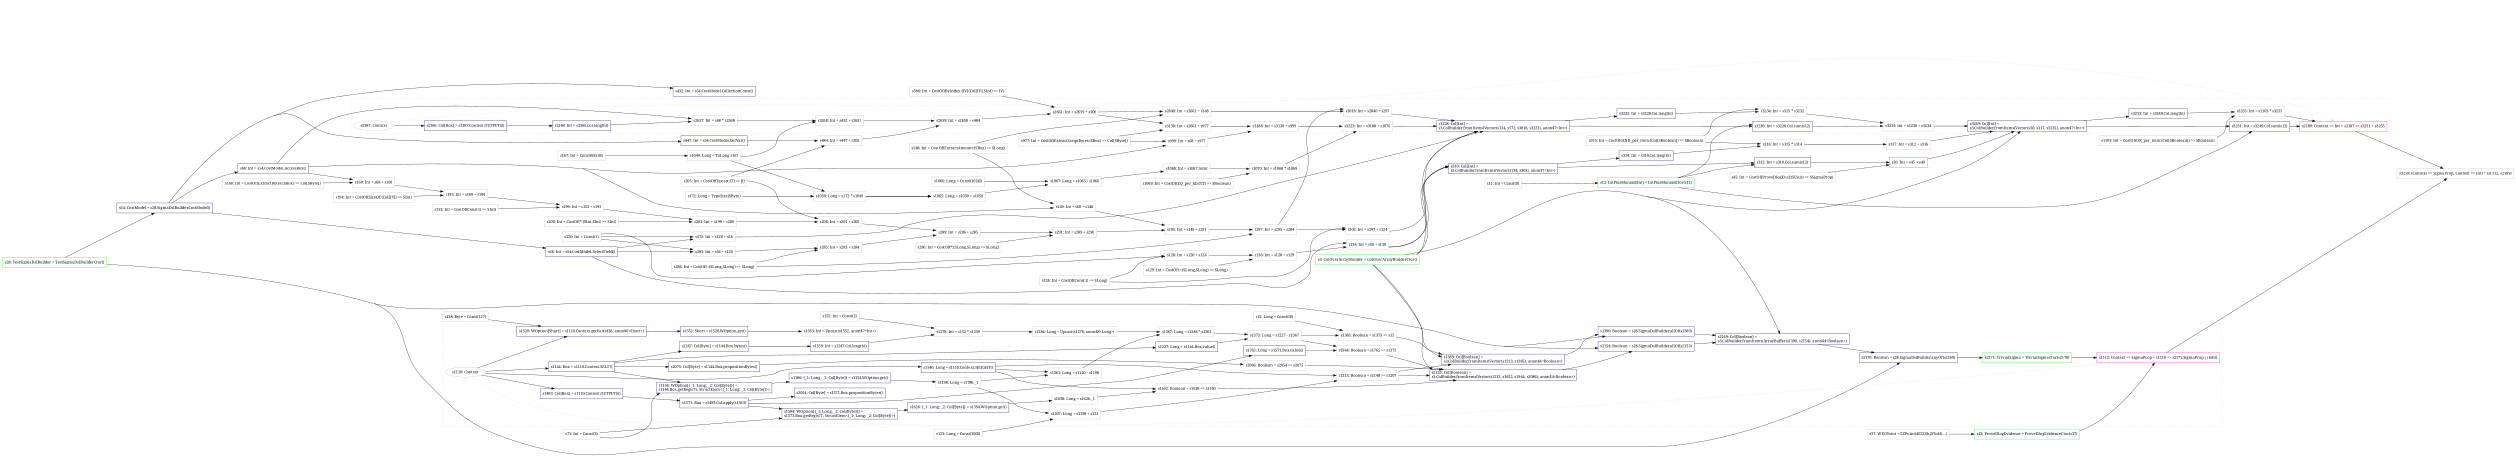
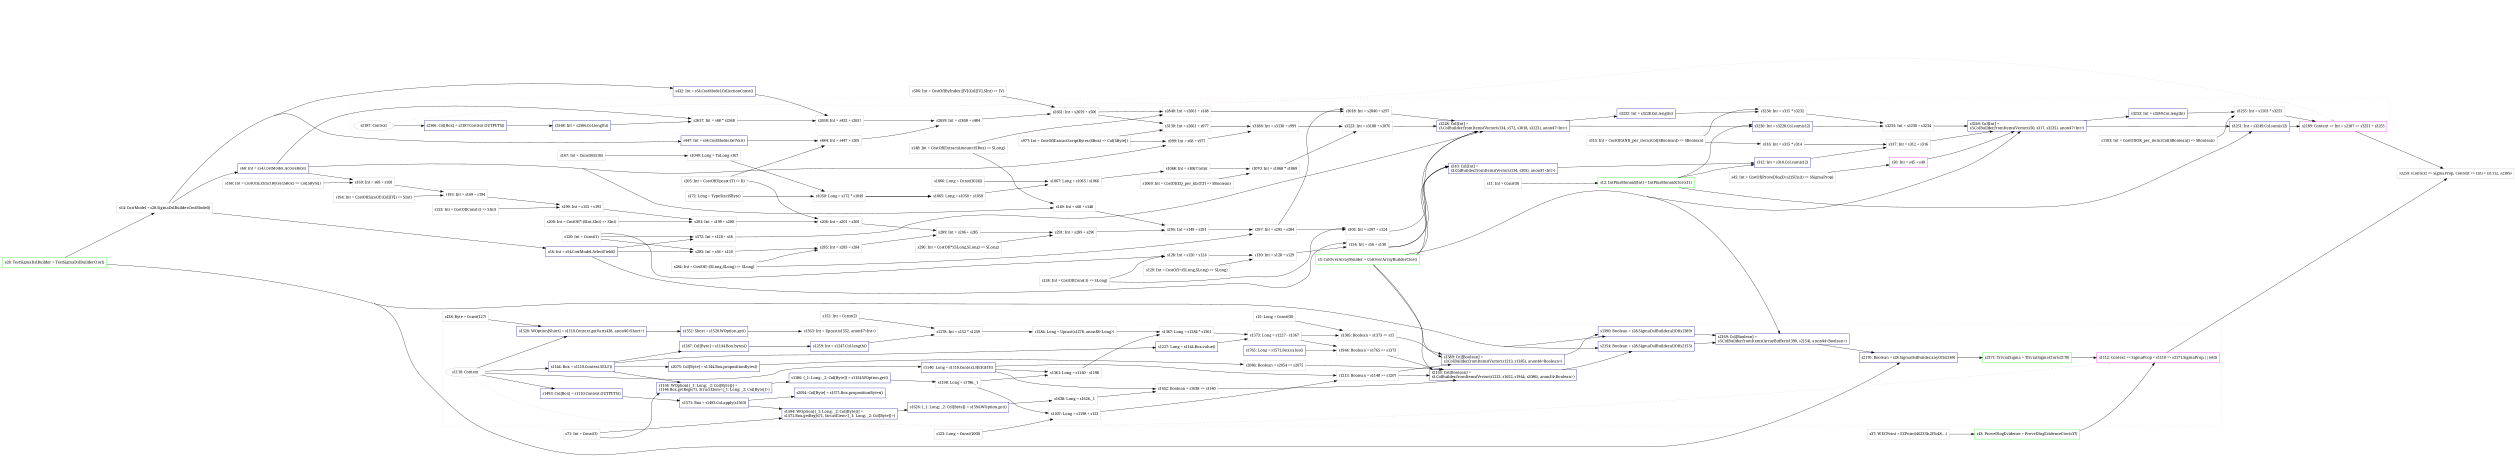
edge "s1049: Long = ToLong s167" -> "s2658: Int = s432 + s2657": now "s432: Int = s54.CostModel.CollectionConst()" -> "s2658: Int = s432 + s2657"
node "s314: Int = s310.Col.length()": removed
edge "s312: Int = s310.Col.sum(s12)" -> "s50: Int = s45 + s49": now "s312: Int = s310.Col.sum(s12)" -> "s317: Int = s312 + s316"
node "s54: CostModel = s28.SigmaDslBuilder.CostModel()": color darkblue -> gray
edge "s1571: Box = s1493.Col.apply(s1563)" -> "s1765: Long = s1571.Box.value()": removed
